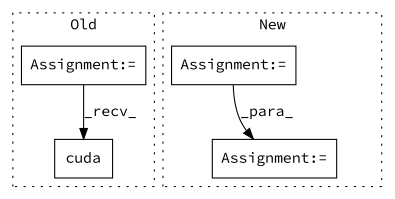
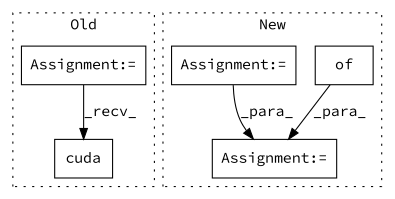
node "of": added
